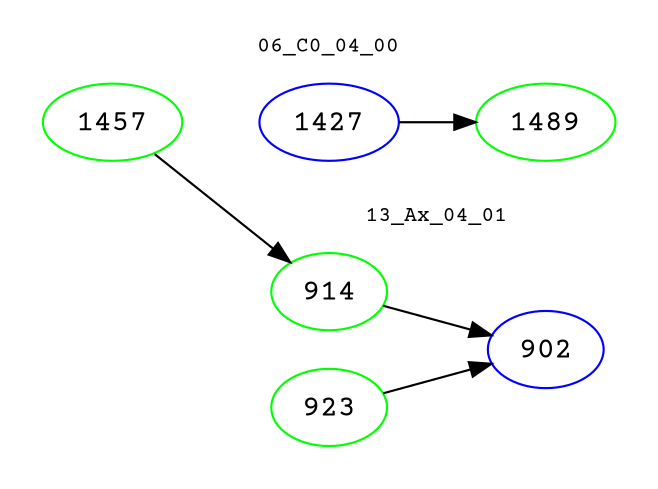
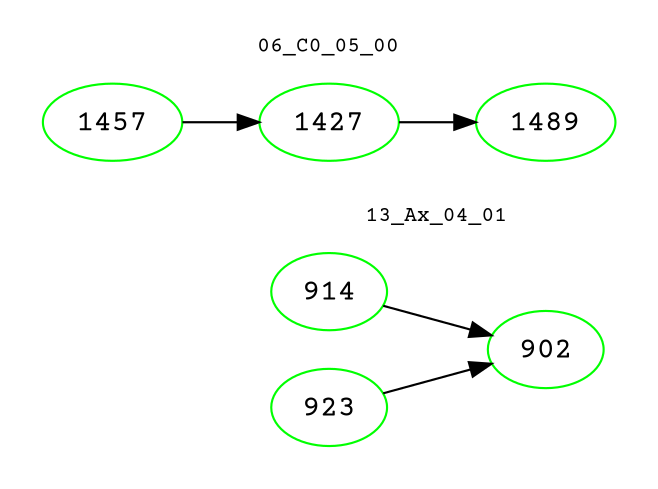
cluster "06_C0_04_00": label "06_C0_04_00" -> "06_C0_05_00"
node "1427": color blue -> green
edge "1457" -> "914": now "1457" -> "1427"
node "902": color blue -> green
